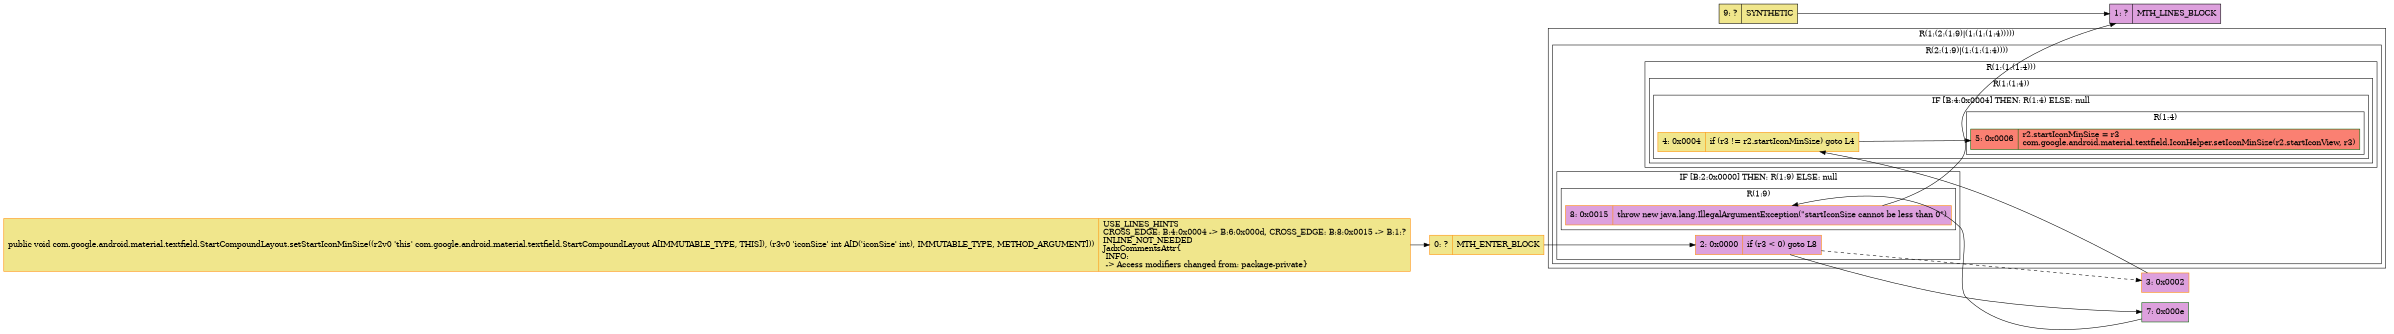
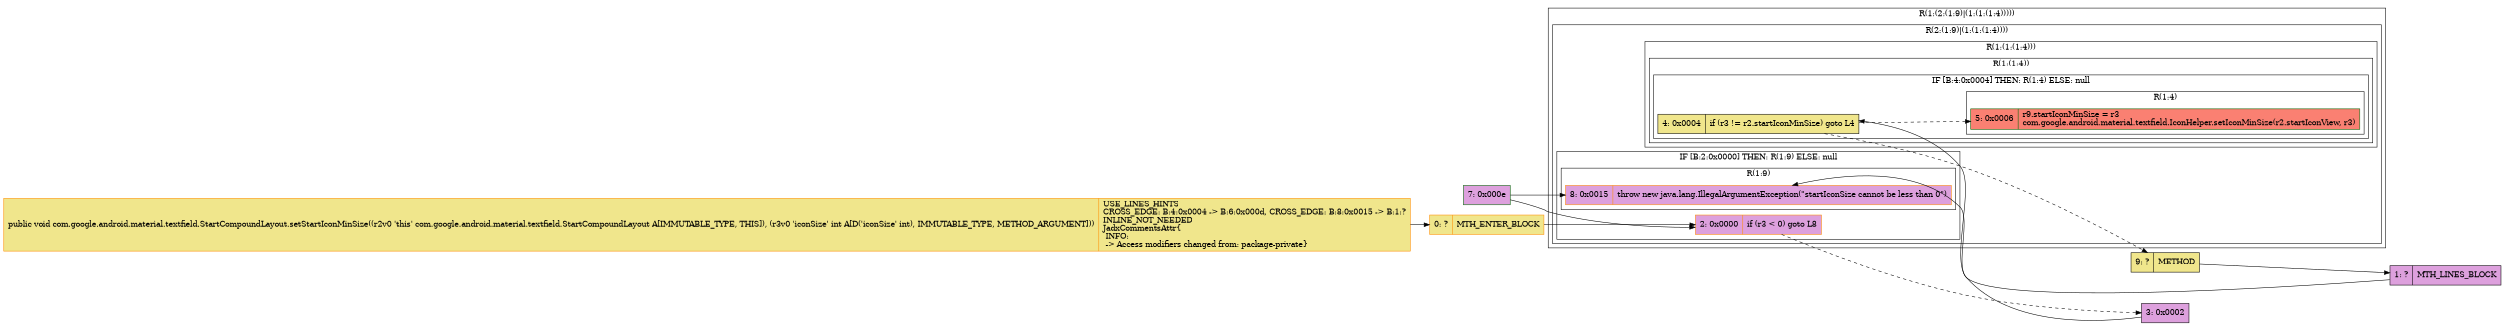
node "9: ?": text "SYNTHETIC" -> "METHOD"
edge "8: 0x0015" -> "1: ?": reversed
node "5: 0x0006": text "r2.startIconMinSize = r3" -> "r9.startIconMinSize = r3"
edge "4: 0x0004" -> "5: 0x0006": style solid -> dashed
node "4: 0x0004": color darkorange -> black
edge "4: 0x0004" -> "9: ?": added
node "3: 0x0002": color darkorange -> black
edge "2: 0x0000" -> "7: 0x000e": reversed
